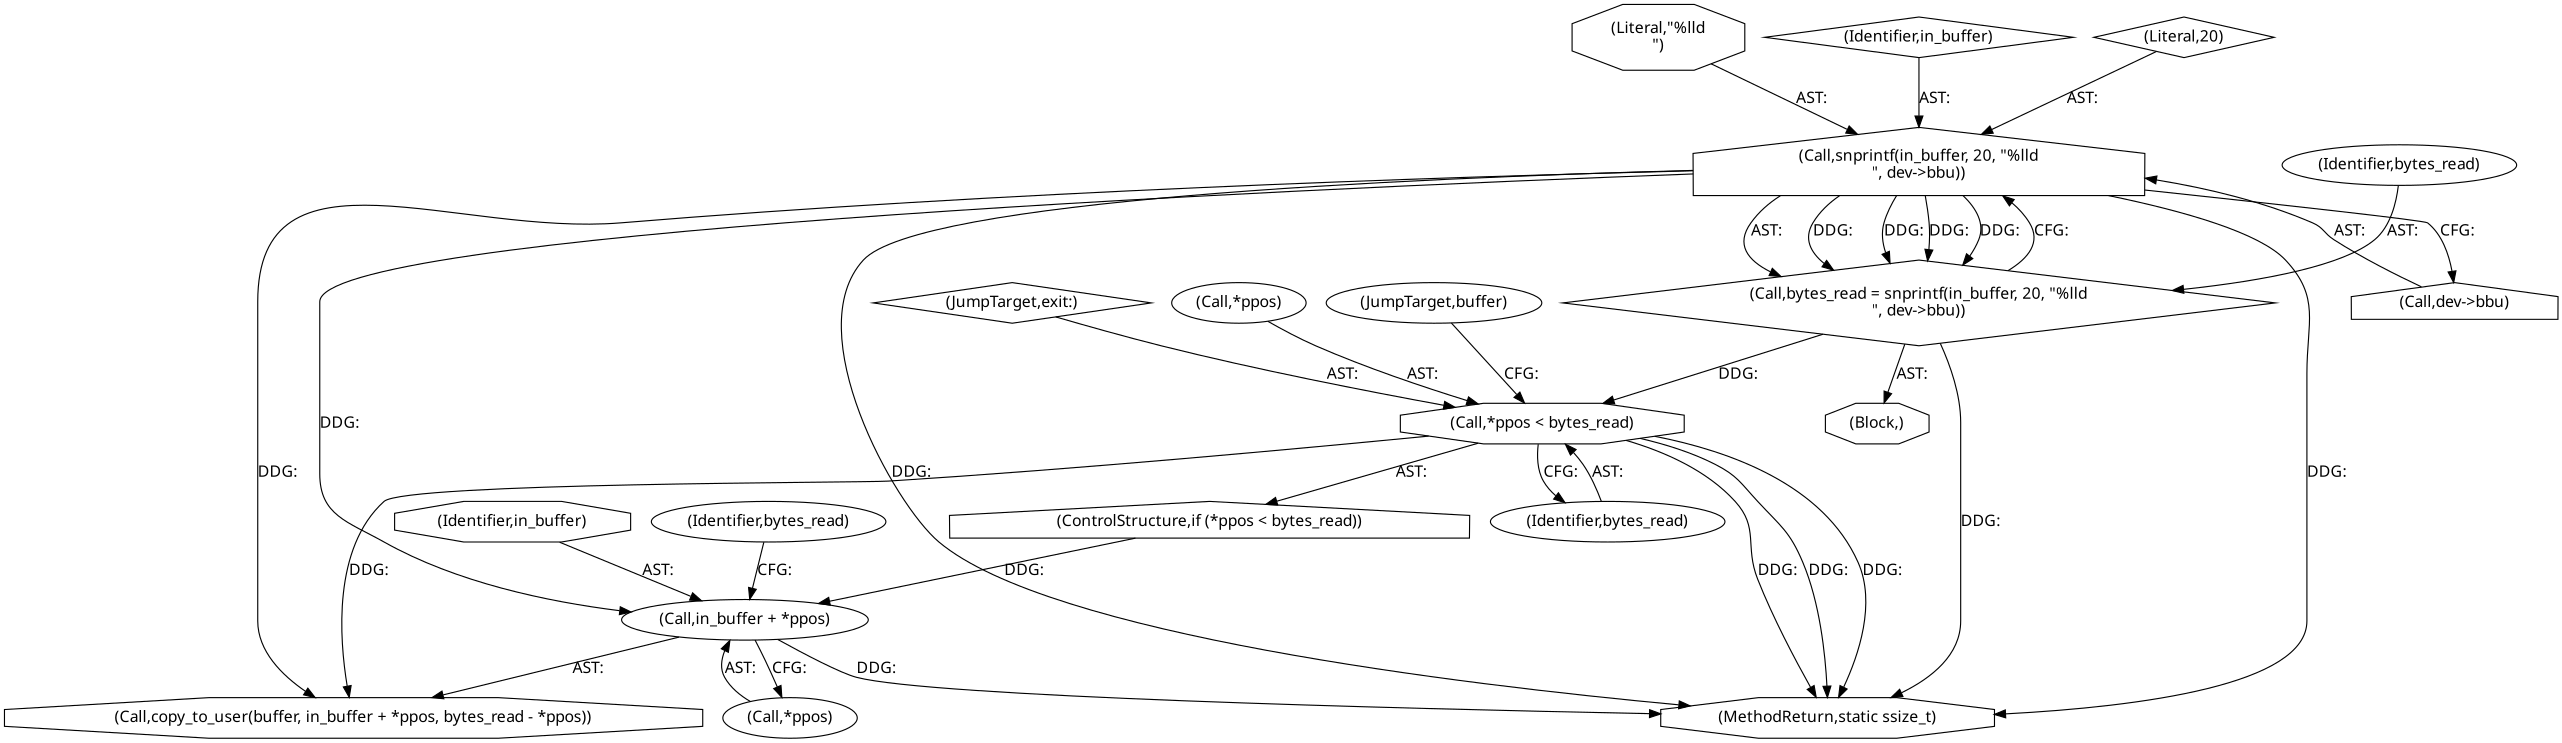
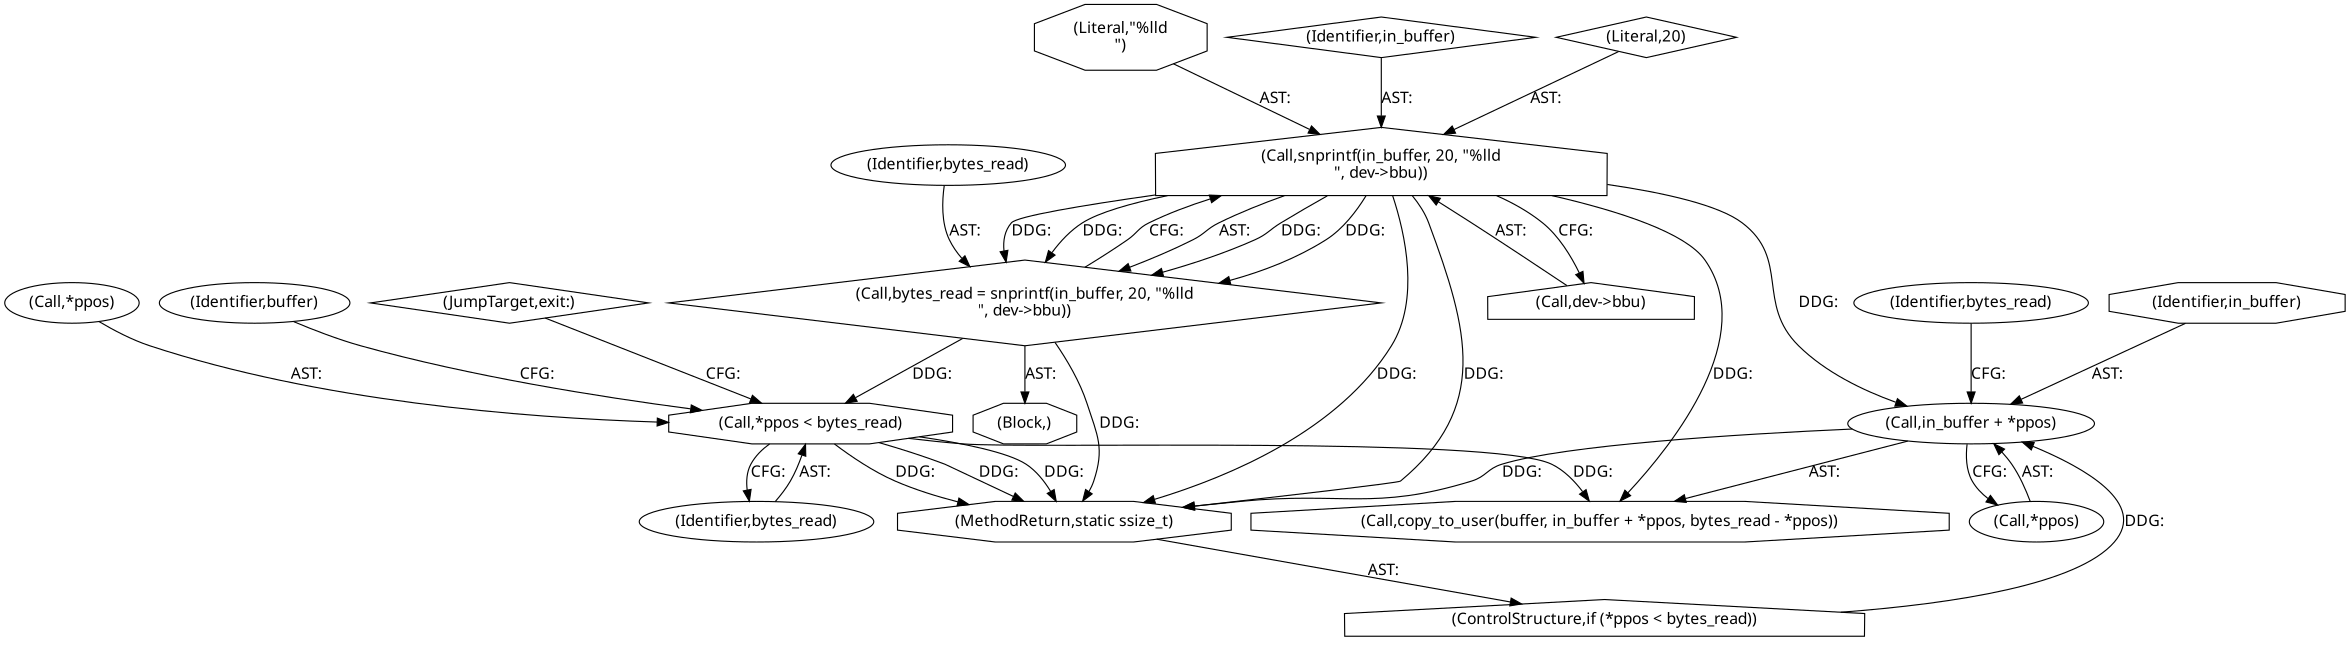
node "(JumpTarget,buffer)": label "(JumpTarget,buffer)" -> "(Identifier,buffer)"
edge "(JumpTarget,exit:)" -> "(Call,*ppos < bytes_read)": label "AST: " -> "CFG: "
edge "(Call,*ppos < bytes_read)" -> "(ControlStructure,if (*ppos < bytes_read))": now "(MethodReturn,static ssize_t)" -> "(ControlStructure,if (*ppos < bytes_read))"
